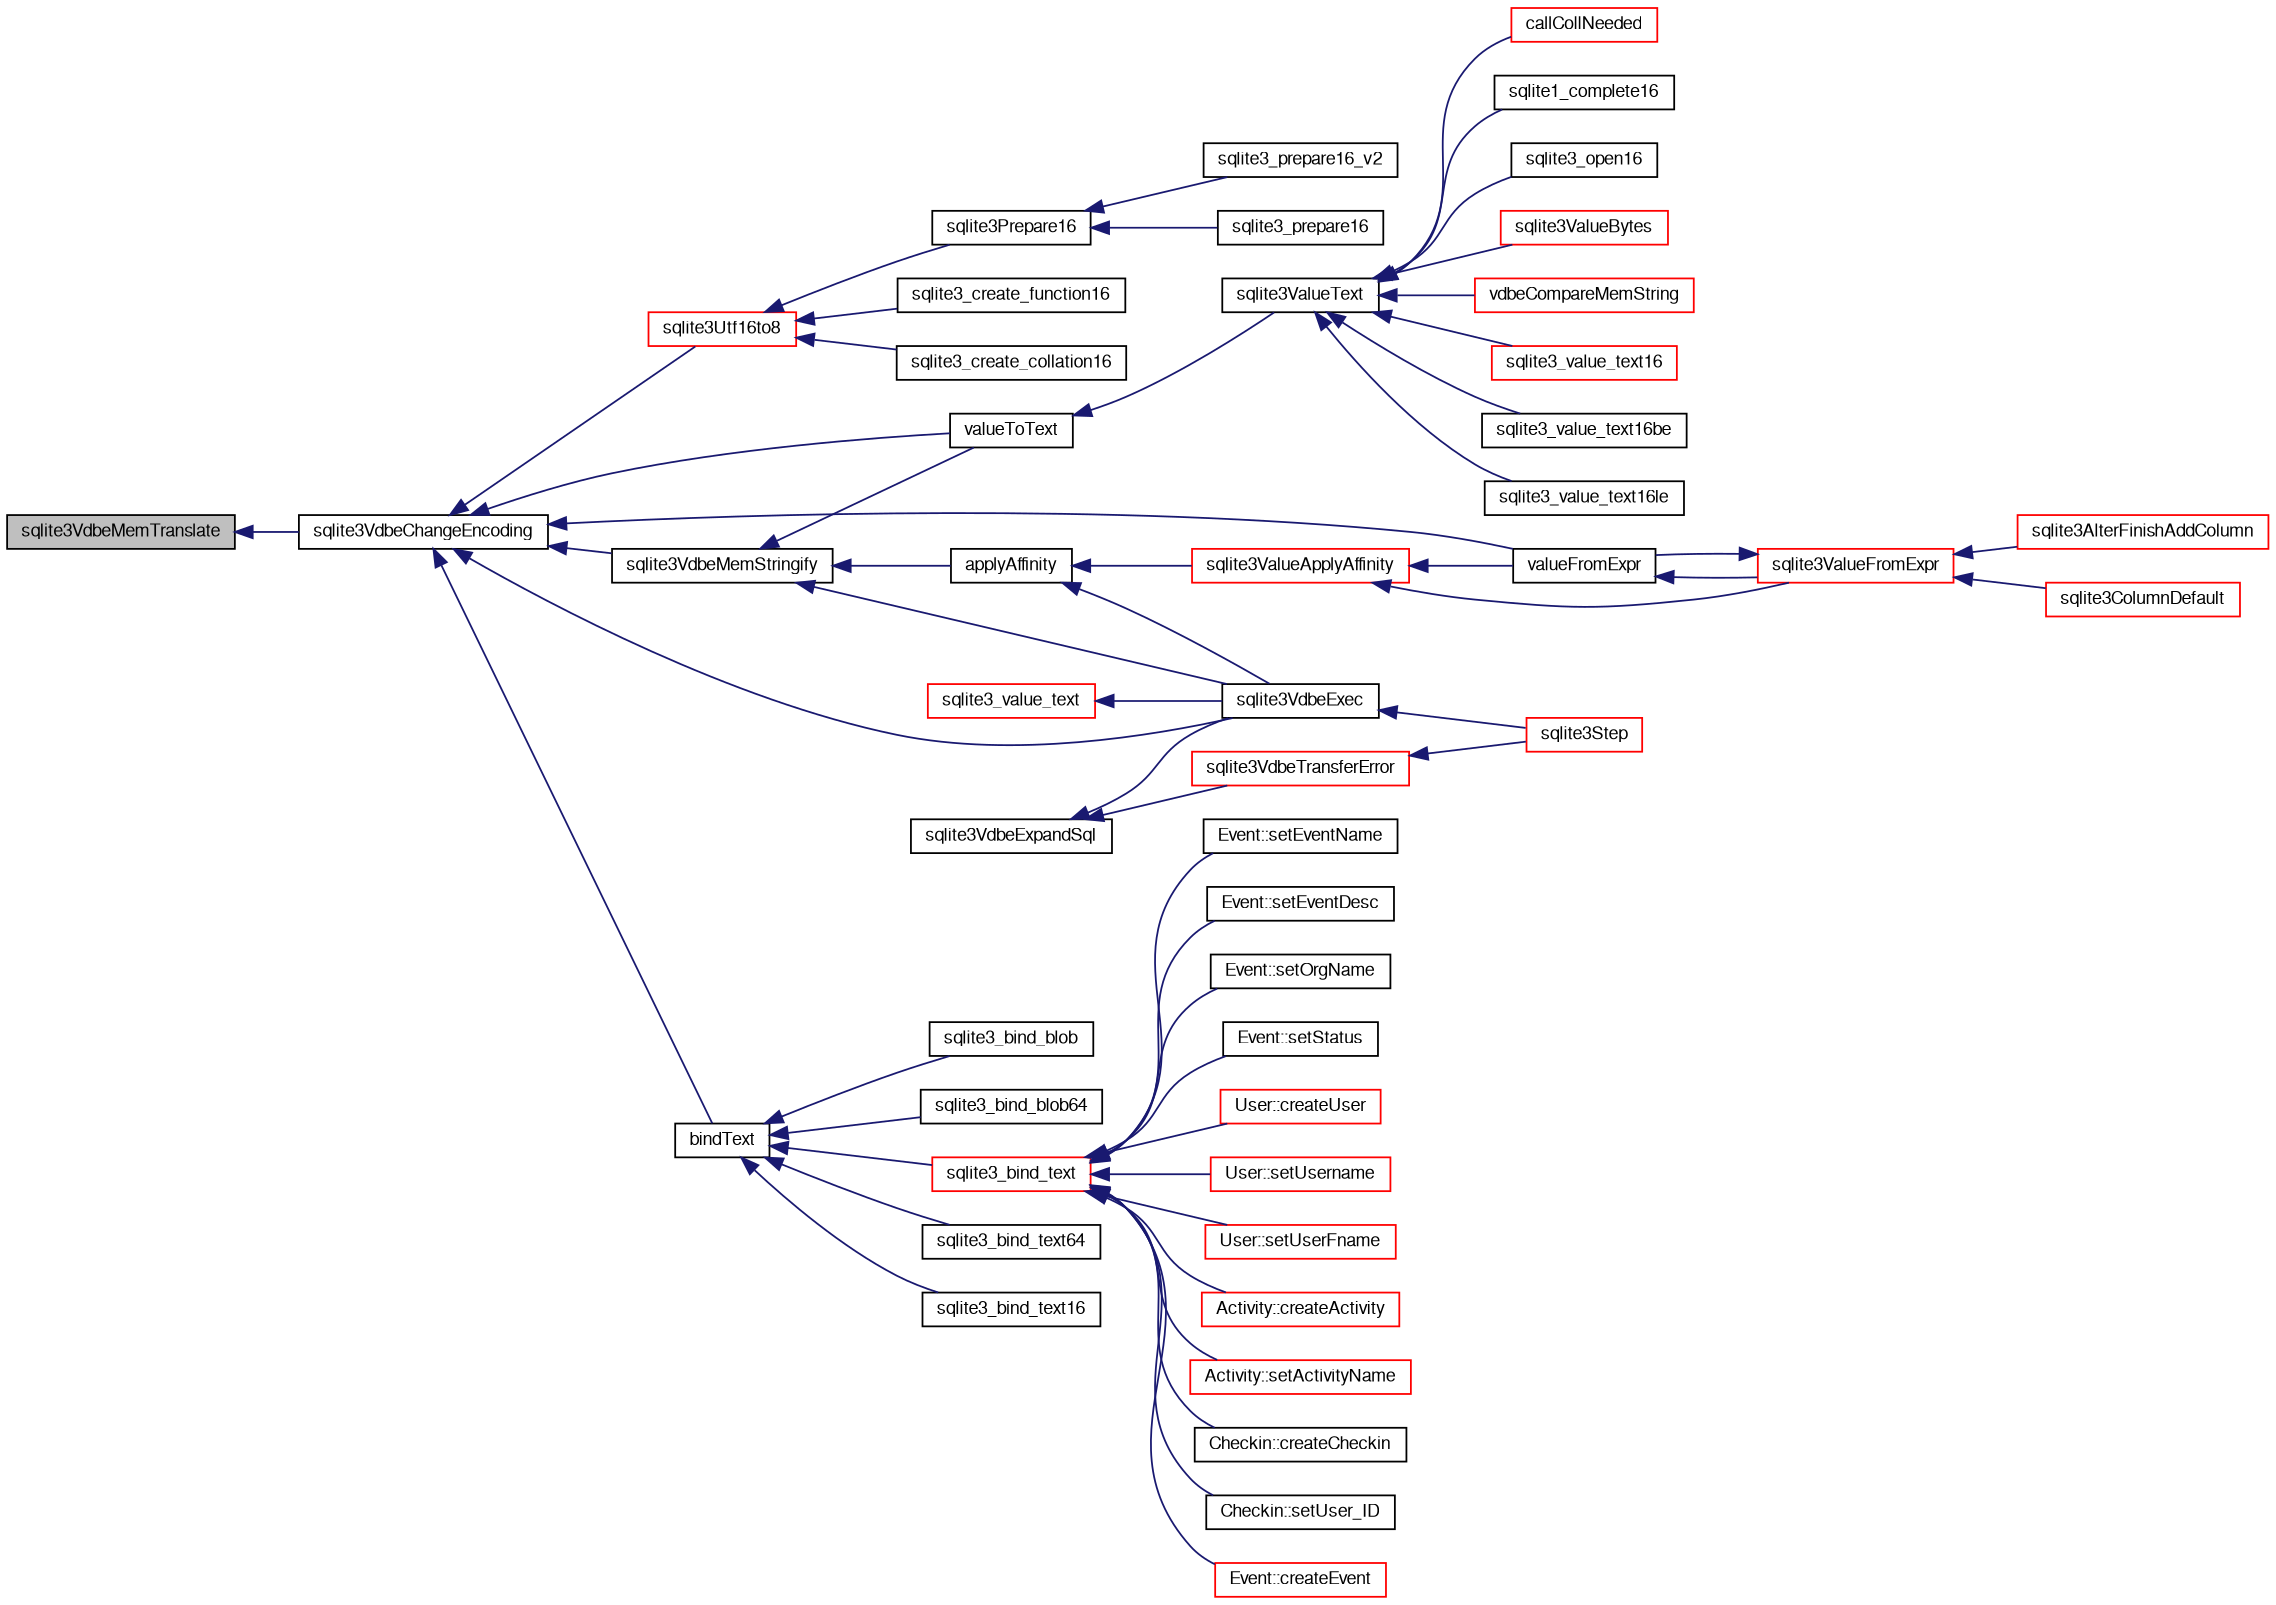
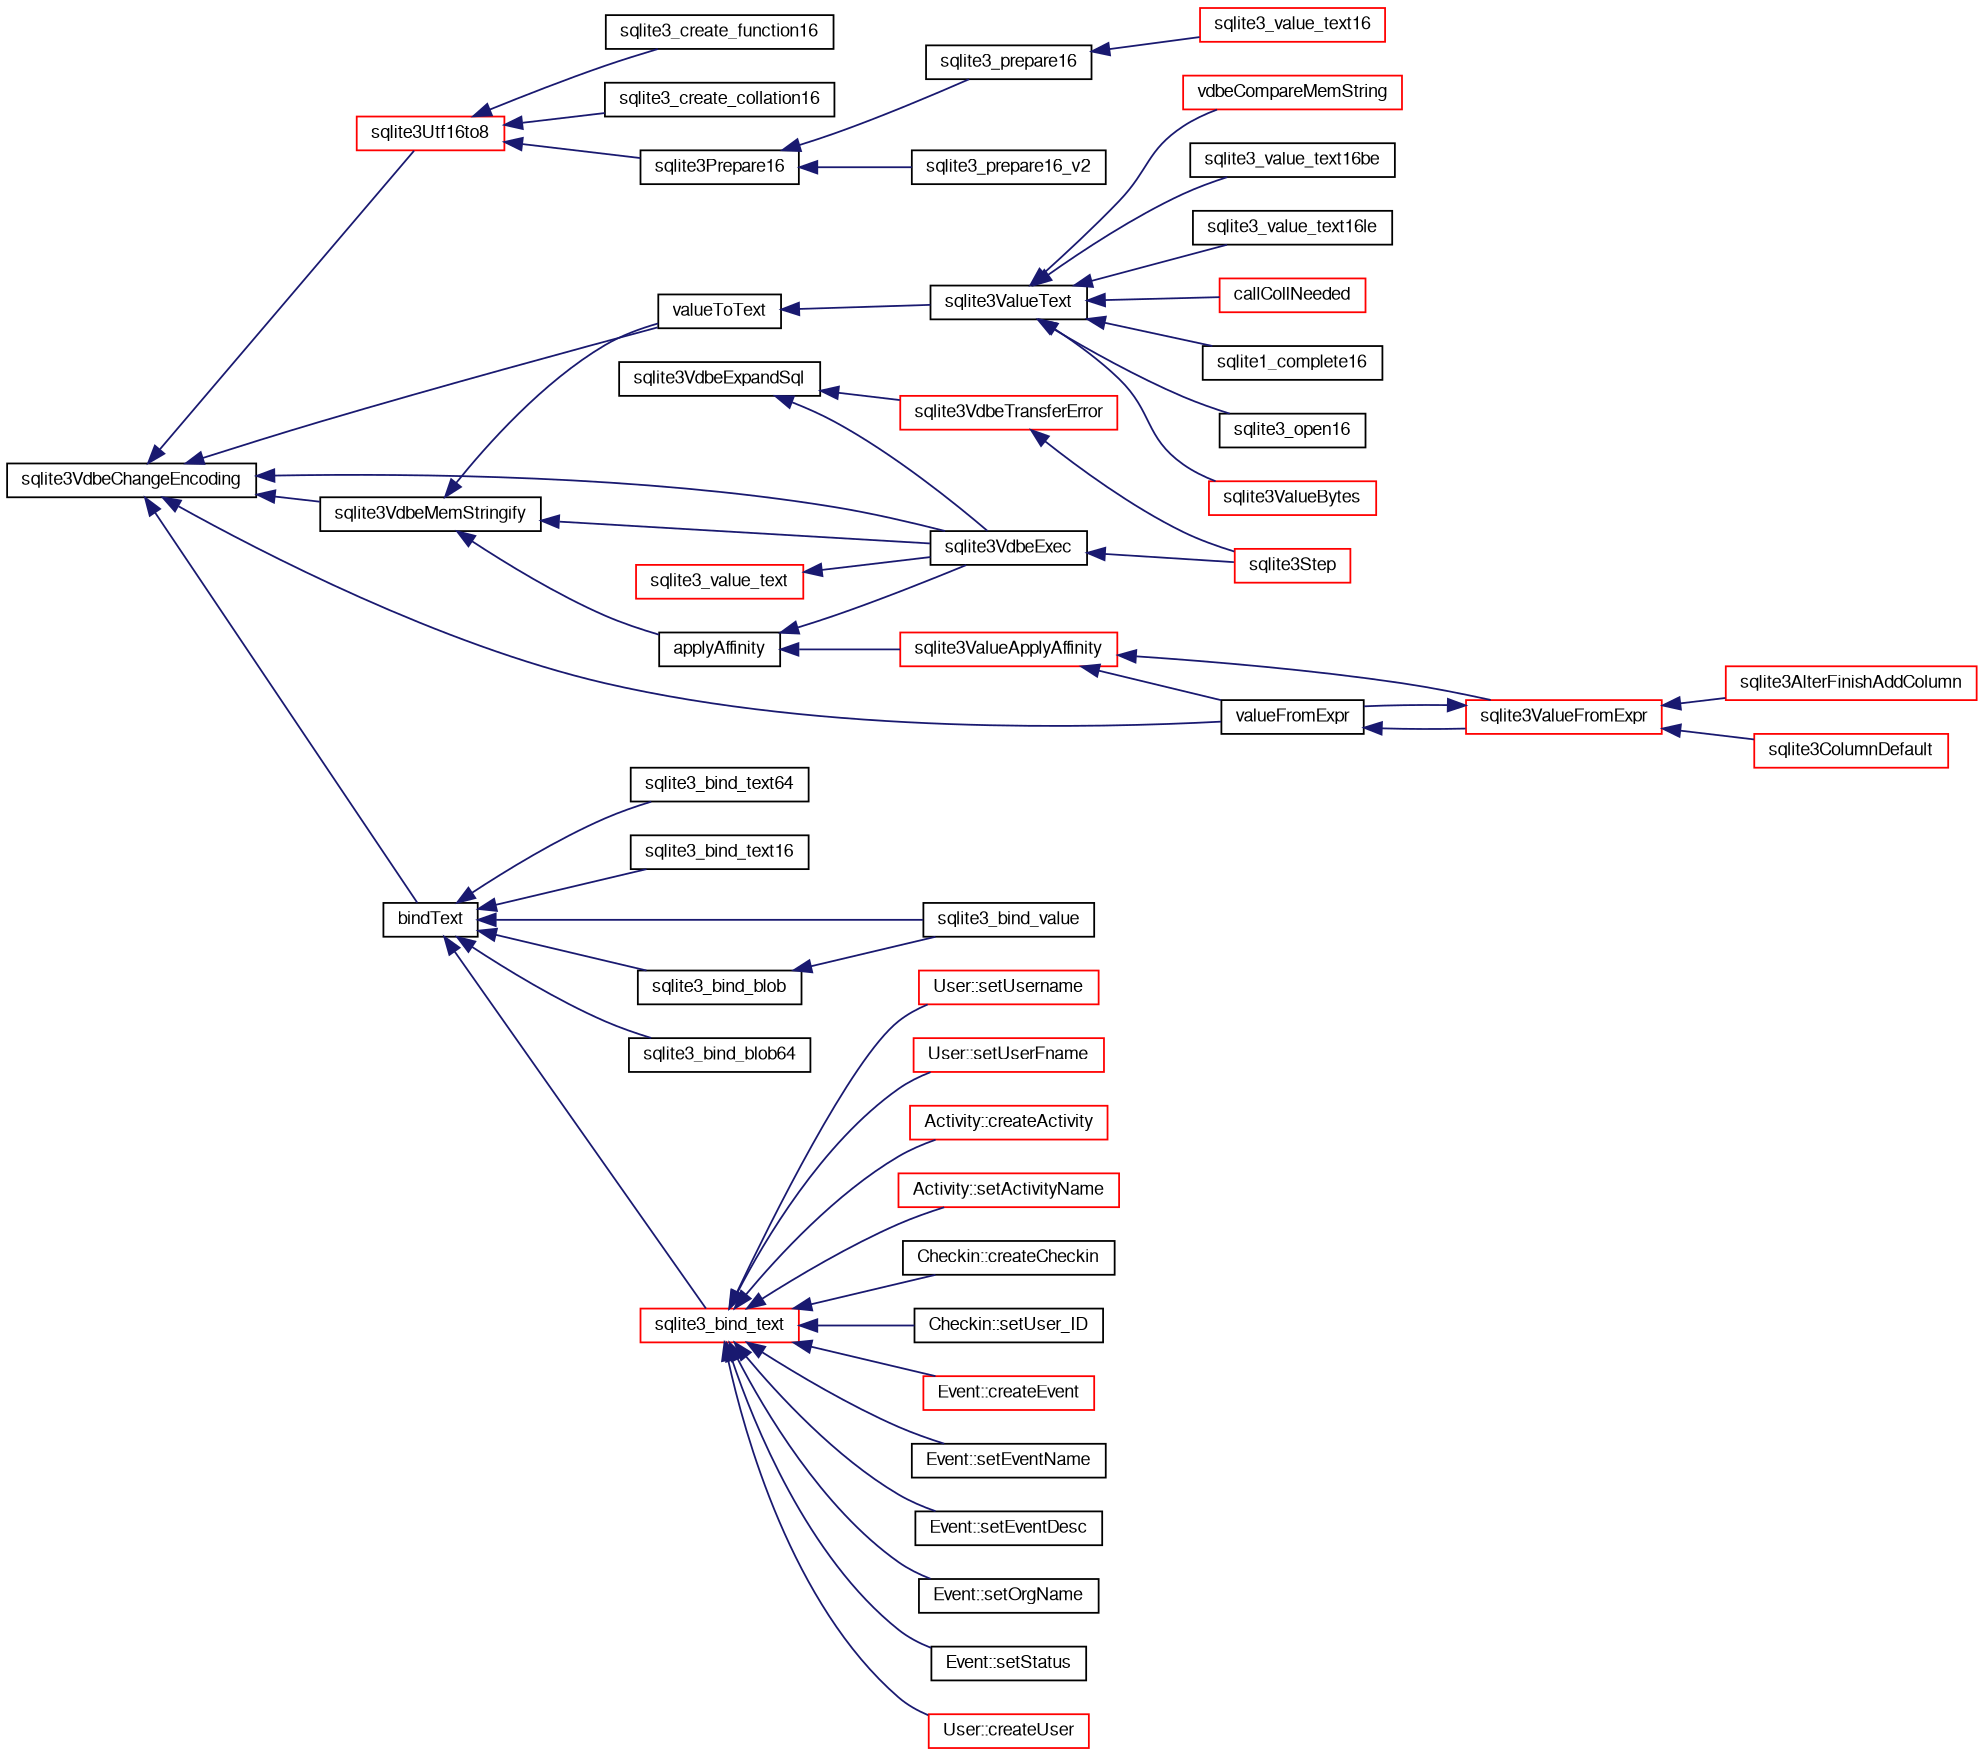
edge "sqlite3_value_text16" -> "sqlite3ValueText": now "sqlite3_value_text16" -> "sqlite3_prepare16"
node "sqlite3VdbeMemTranslate": removed
node "sqlite3_bind_value": added
